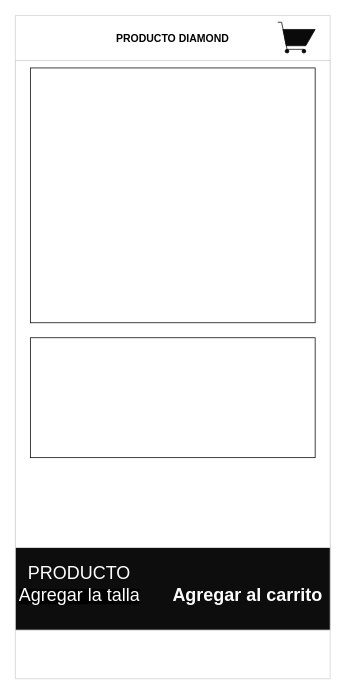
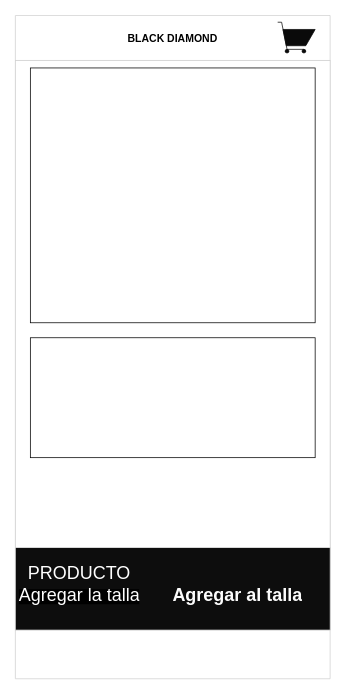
node "PRODUCTO DIAMOND": label "PRODUCTO DIAMOND" -> "BLACK DIAMOND"
node "Agregar al carrito": label "Agregar al carrito" -> "Agregar al talla"
